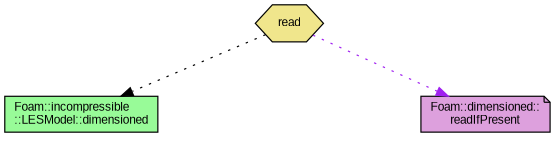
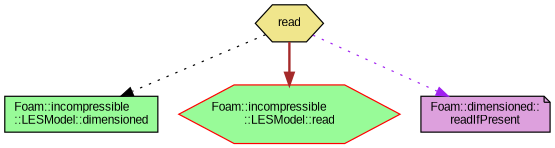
node "Foam::incompressible ::LESModel::read": added
